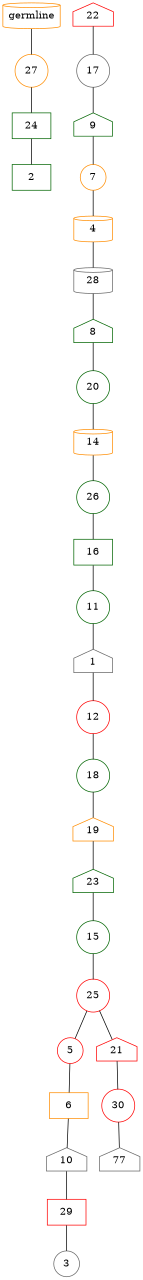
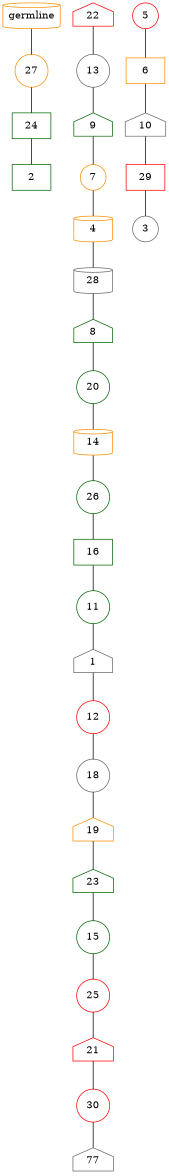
node "17": label "17" -> "13"
node "18": color darkgreen -> gray40
edge "25" -- "5": removed
